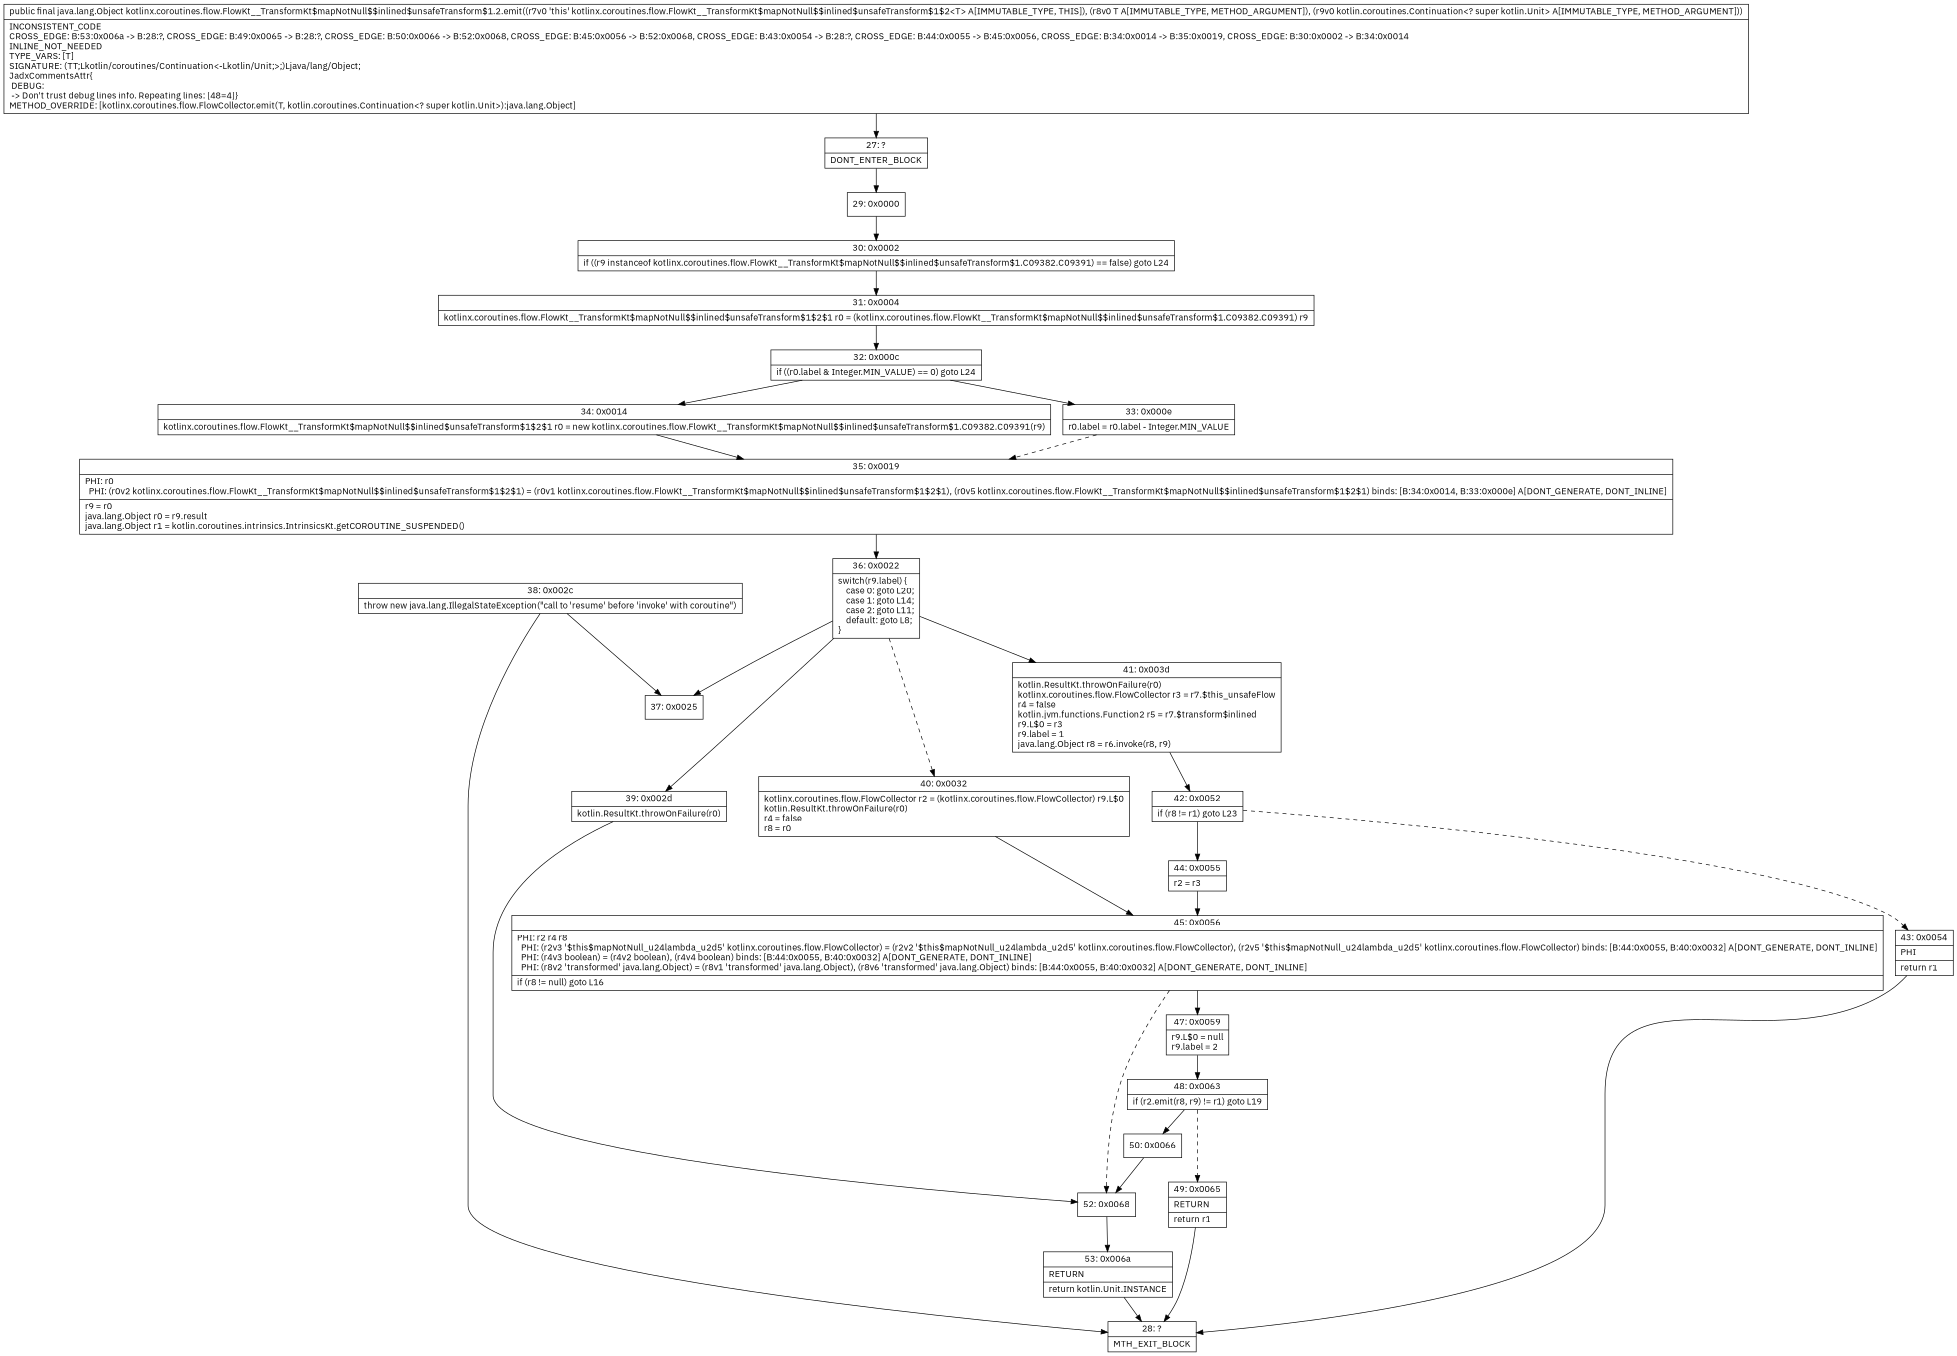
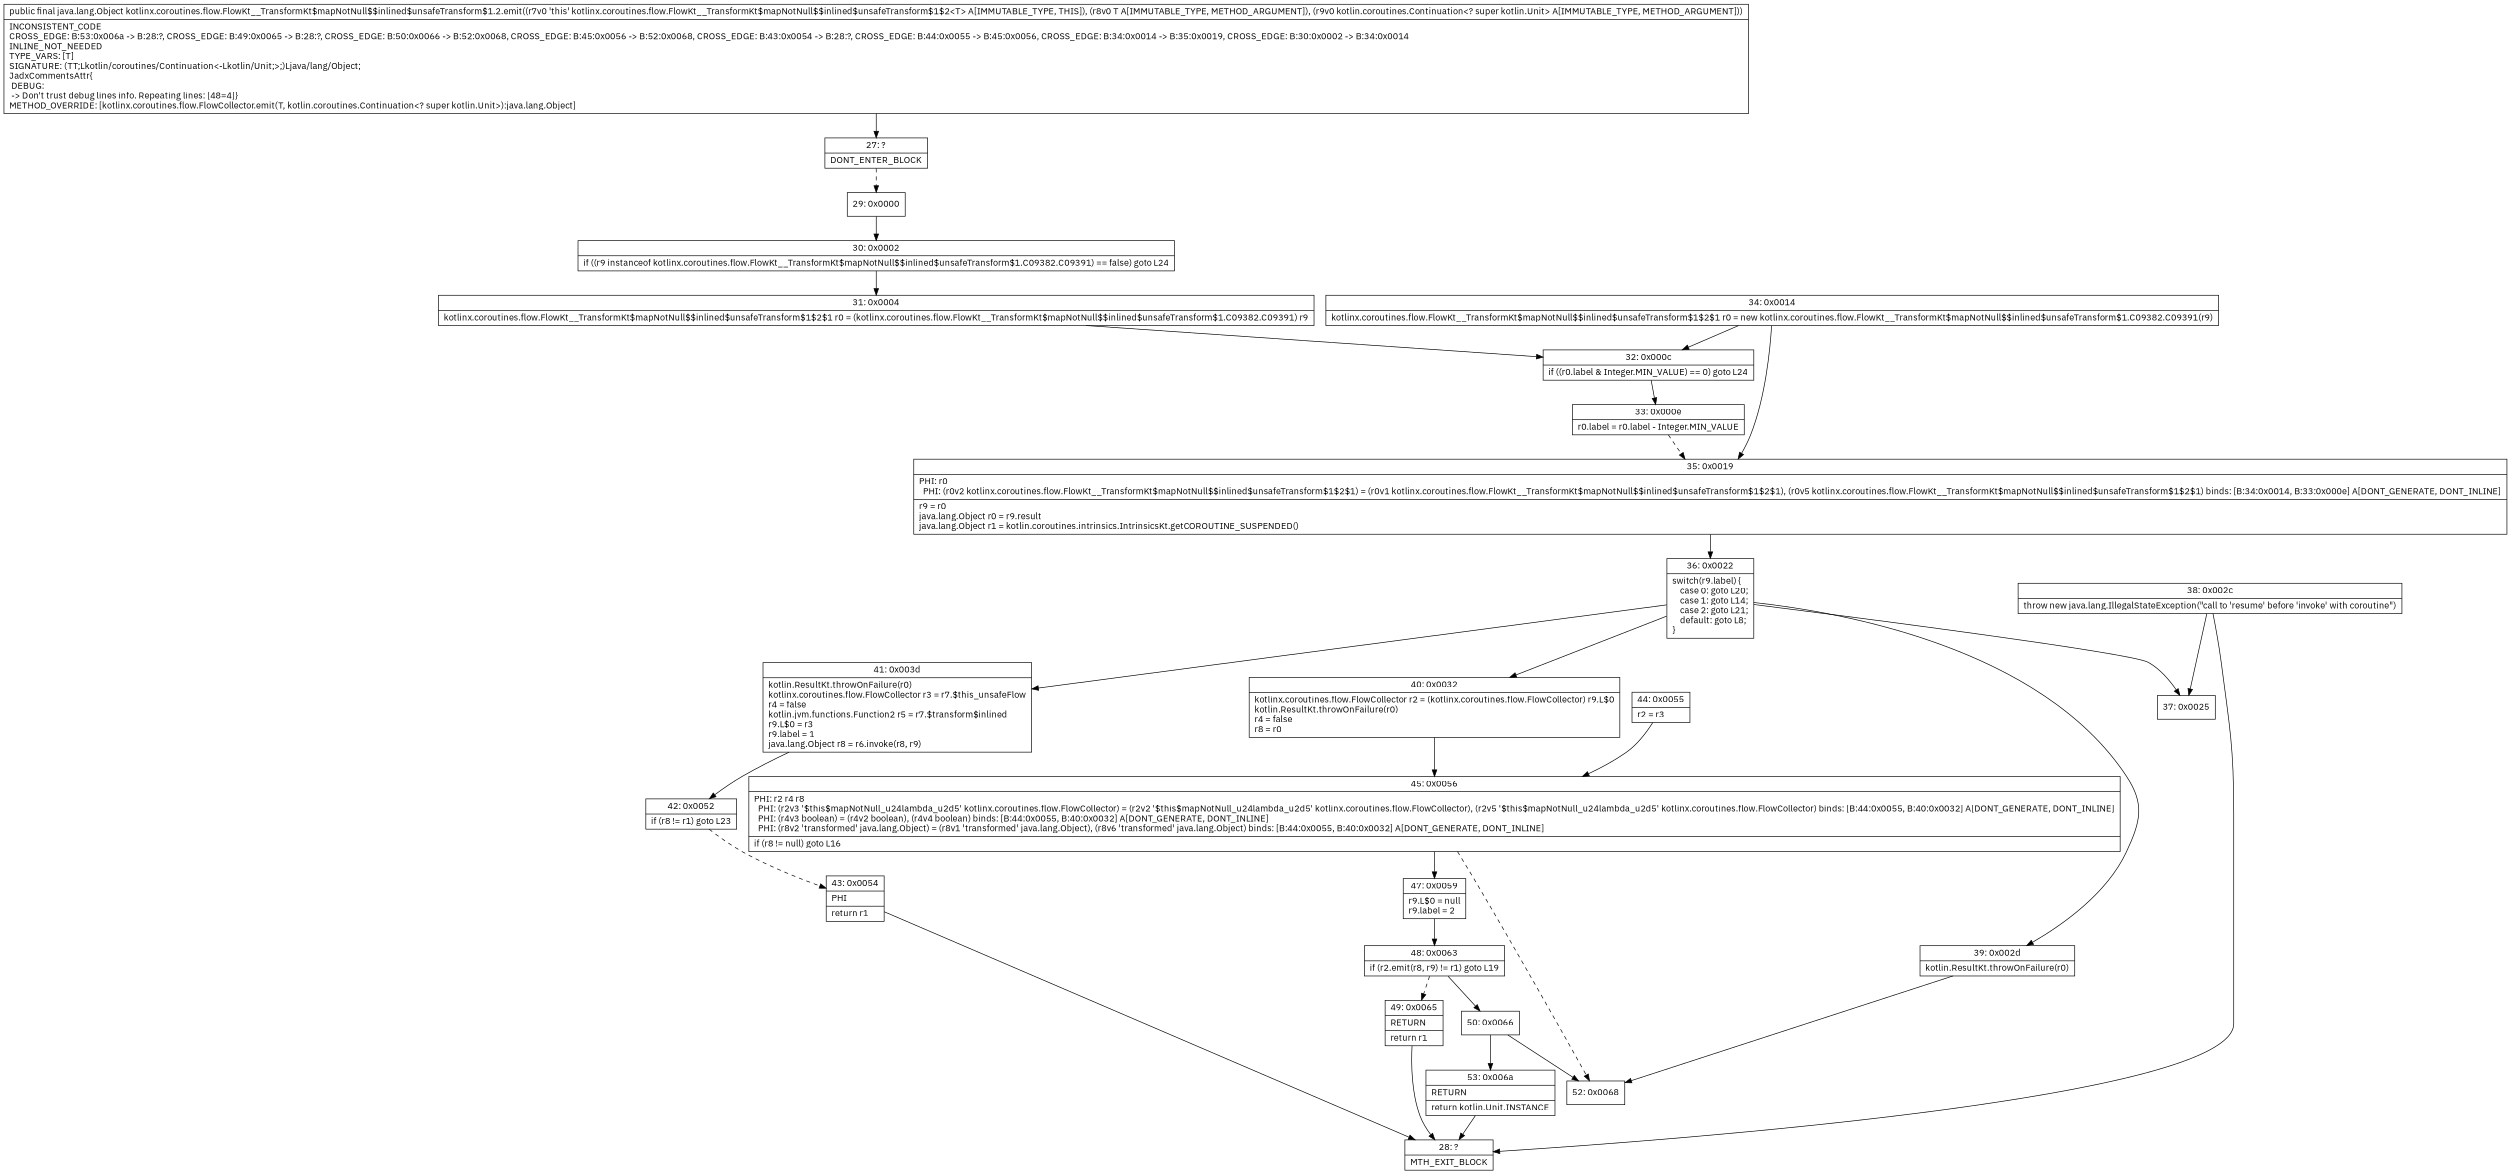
edge "27: ?" -> "29: 0x0000": style solid -> dashed
edge "32: 0x000c" -> "34: 0x0014": reversed
node "36: 0x0022": text "case 2: goto L11;" -> "case 2: goto L21;"
edge "36: 0x0022" -> "40: 0x0032": style dashed -> solid
edge "42: 0x0052" -> "44: 0x0055": removed
edge "52: 0x0068" -> "53: 0x006a": now "50: 0x0066" -> "53: 0x006a"
